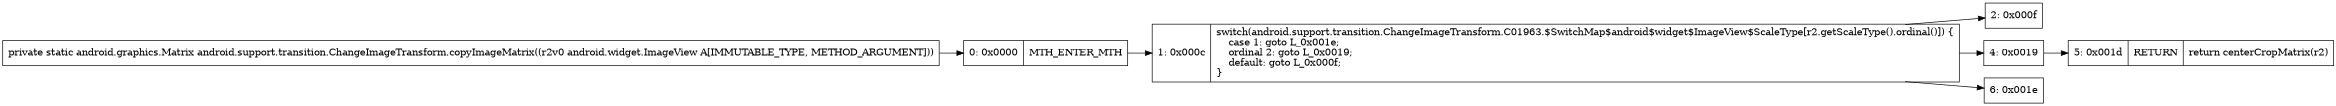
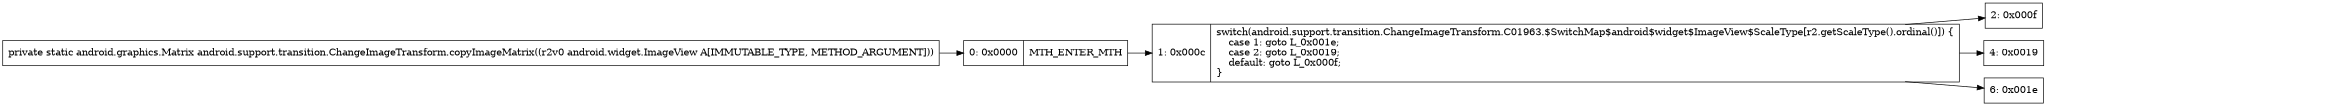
node "1: 0x000c": text "ordinal 2: goto L_0x0019;" -> "case 2: goto L_0x0019;"
node "5: 0x001d": removed
